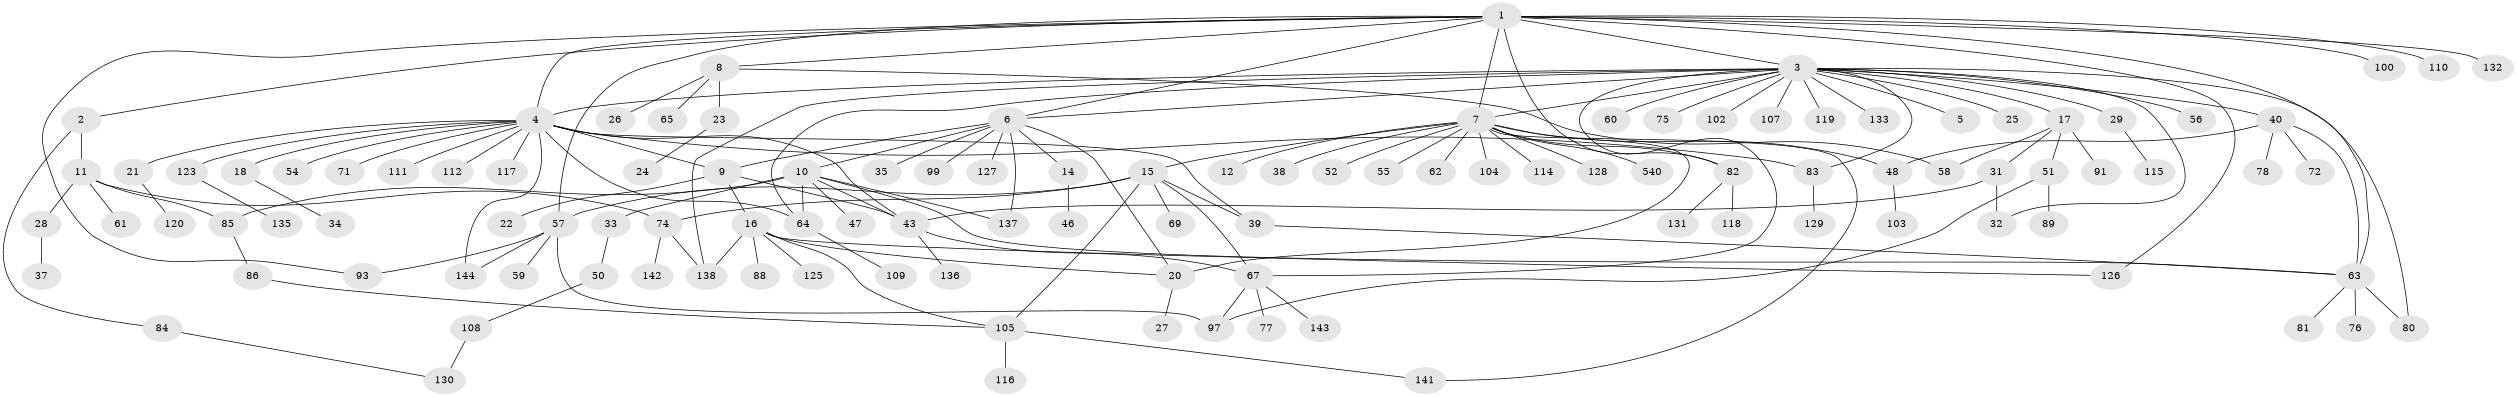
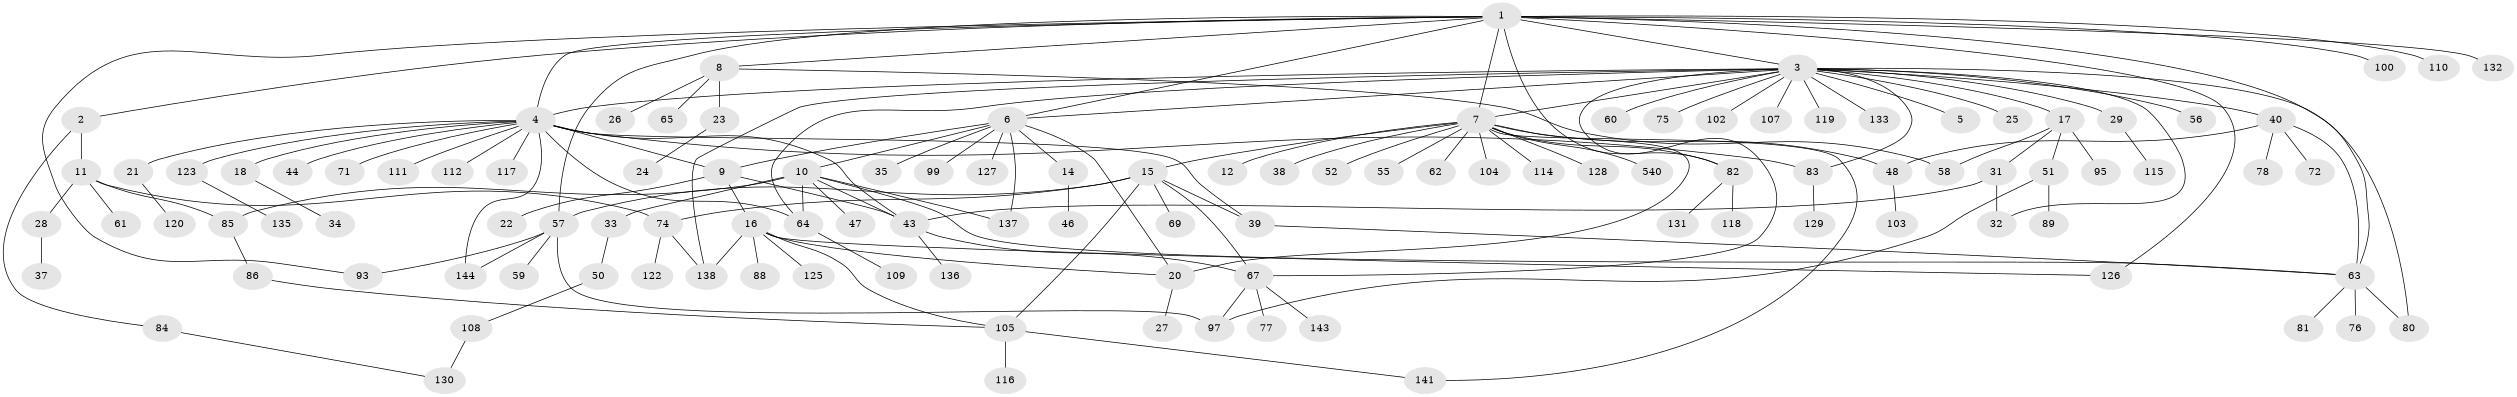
node "54": label "54" -> "44"
node "91": label "91" -> "95"
node "142": label "142" -> "122"
